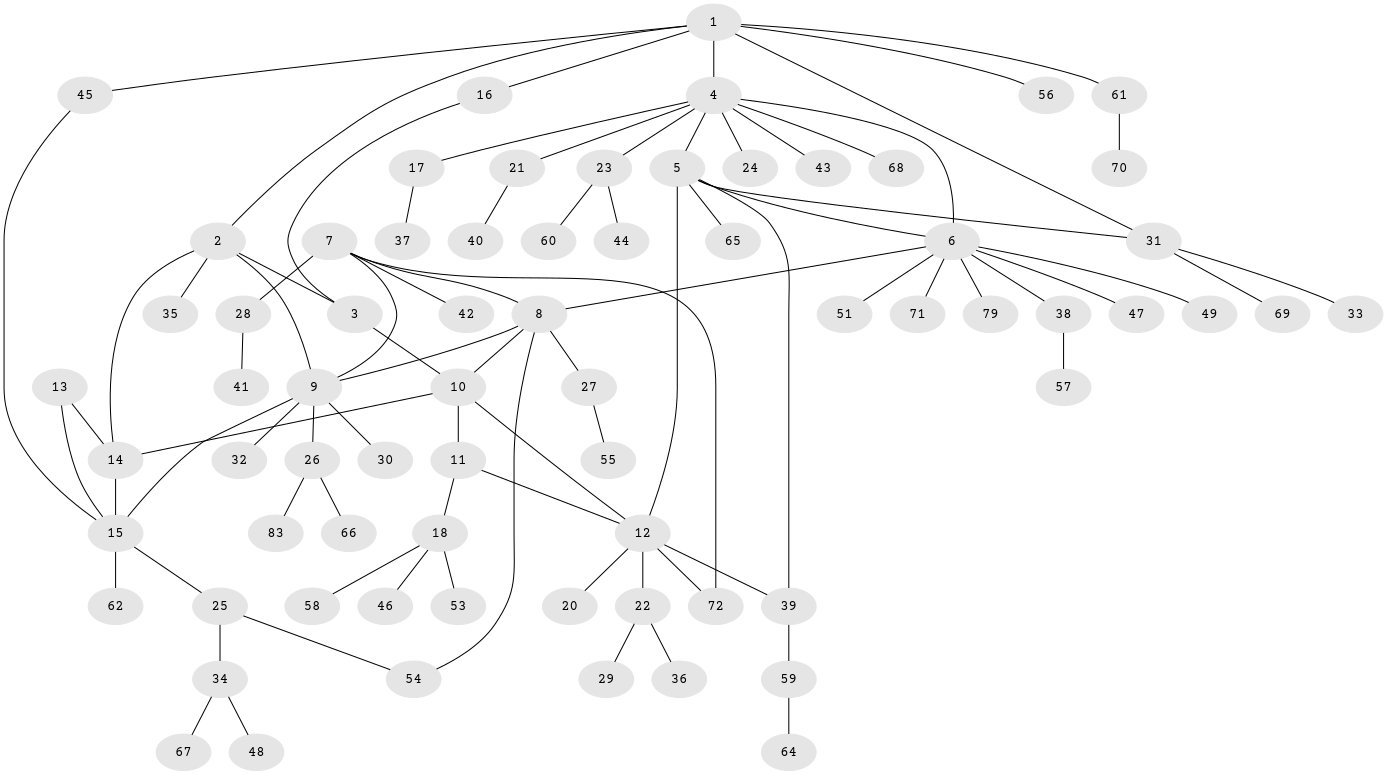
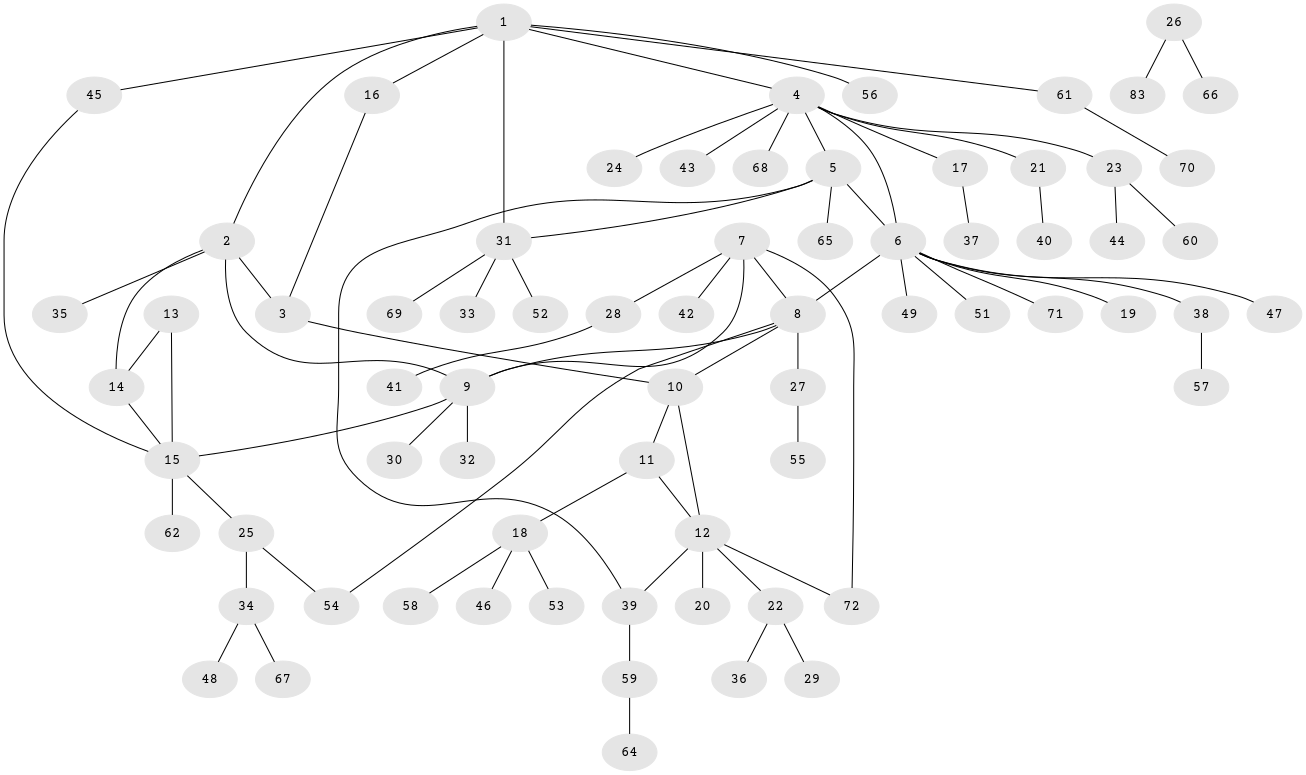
node "52": added
node "79": label "79" -> "19"
edge "5" -- "12": removed
edge "10" -- "14": removed
edge "9" -- "26": removed
